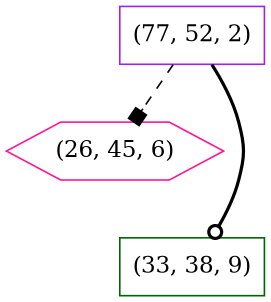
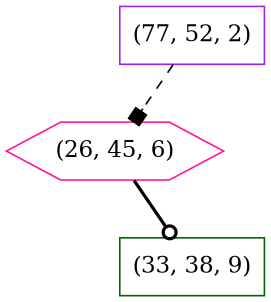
edge "(77, 52, 2)" -> "(33, 38, 9)": now "(26, 45, 6)" -> "(33, 38, 9)"
